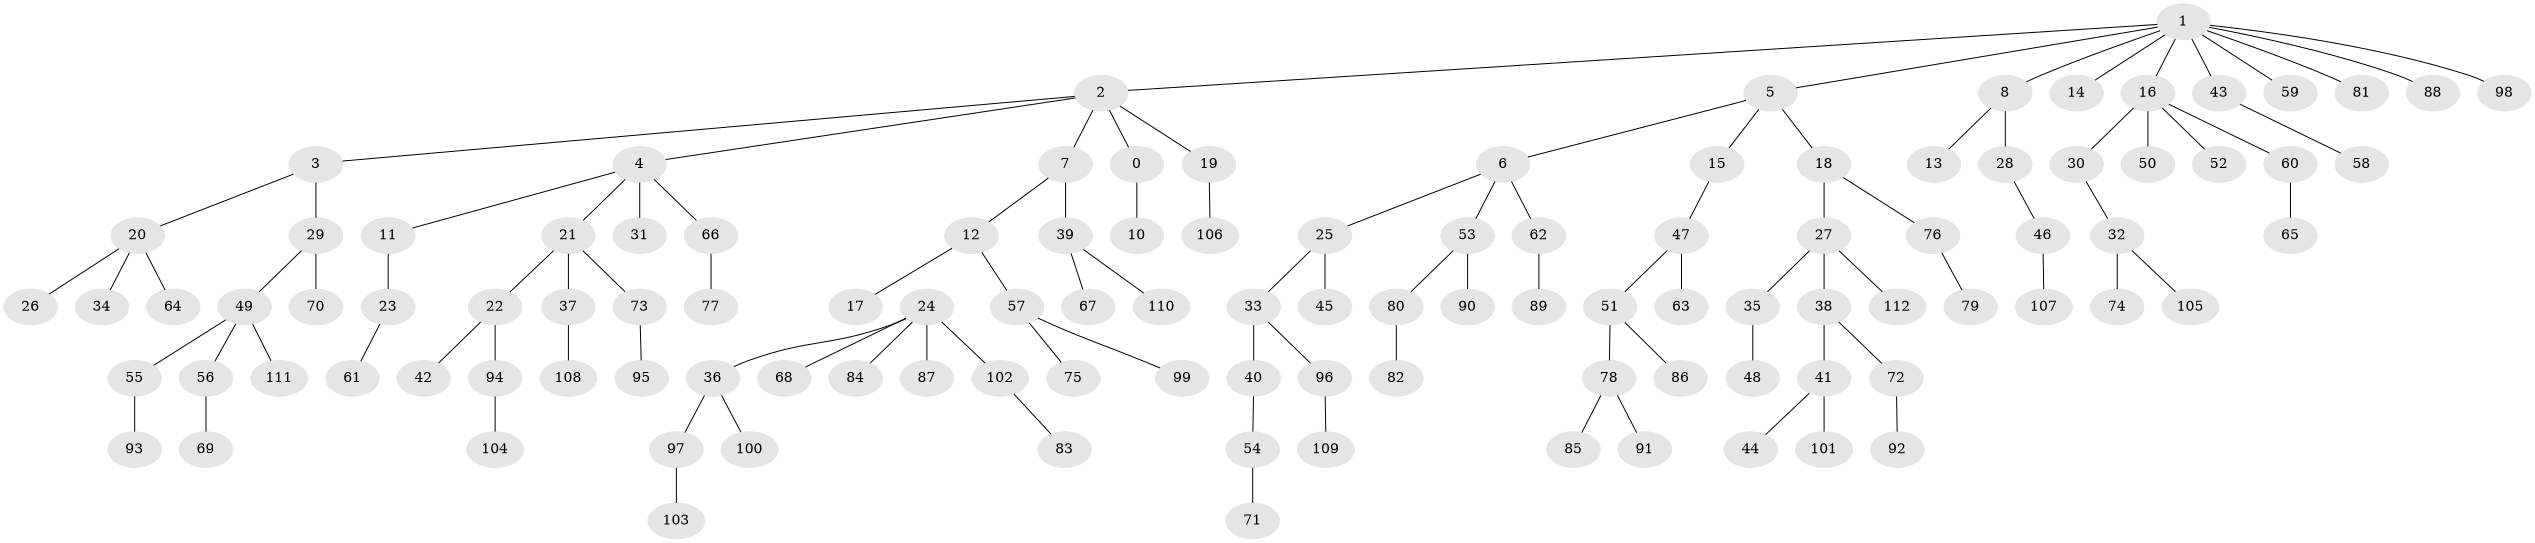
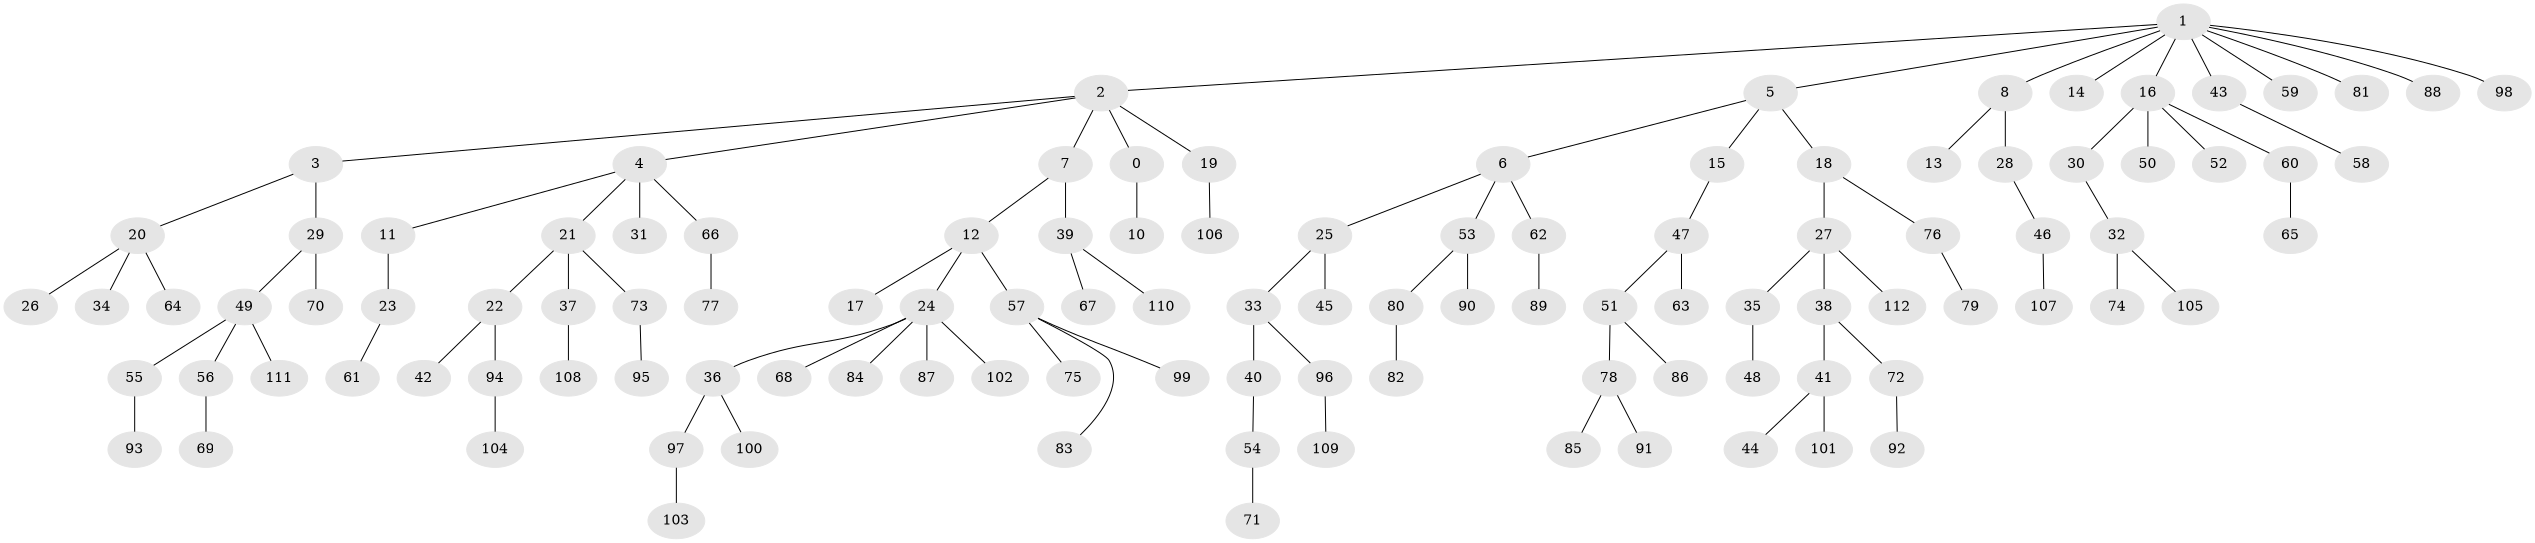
edge "12" -- "24": added
edge "102" -- "83": now "57" -- "83"
